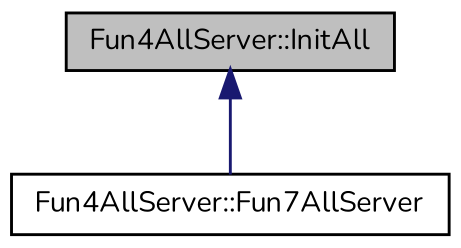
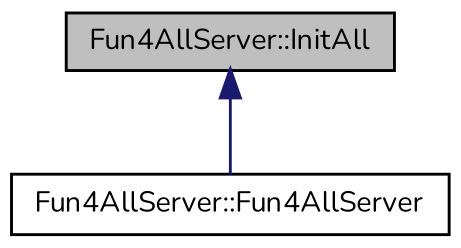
node "Fun4AllServer::Fun7AllServer": label "Fun4AllServer::Fun7AllServer" -> "Fun4AllServer::Fun4AllServer"
